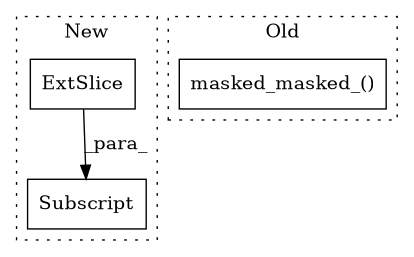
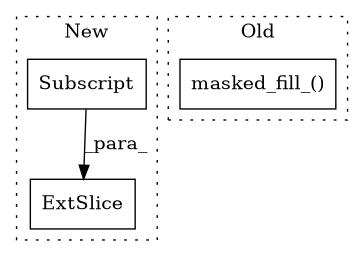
node "masked_masked_()": label "masked_masked_()" -> "masked_fill_()"
edge "ExtSlice" -> "Subscript": reversed
